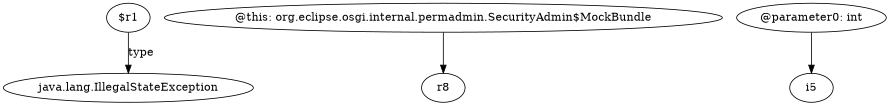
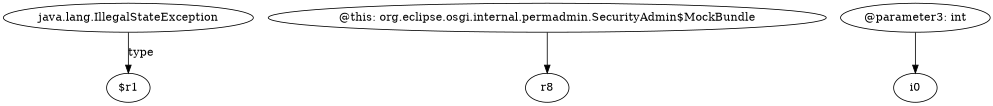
node "@parameter0: int": label "@parameter0: int" -> "@parameter3: int"
edge "$r1" -> "java.lang.IllegalStateException": reversed
node "i5": label "i5" -> "i0"
